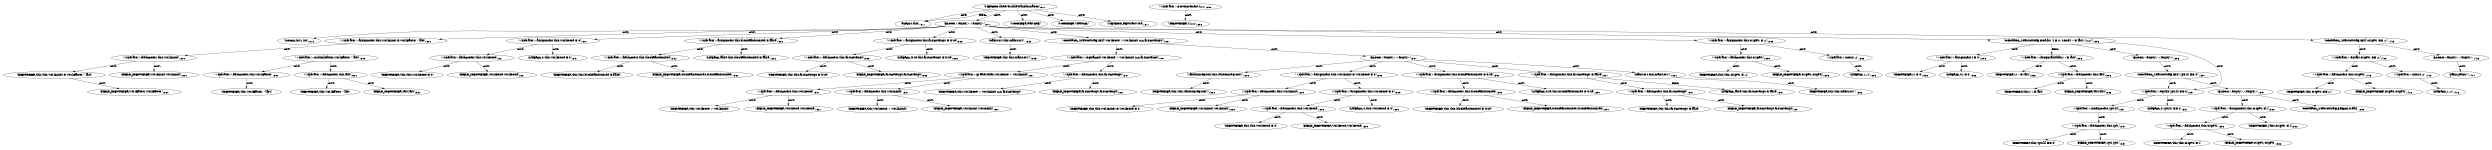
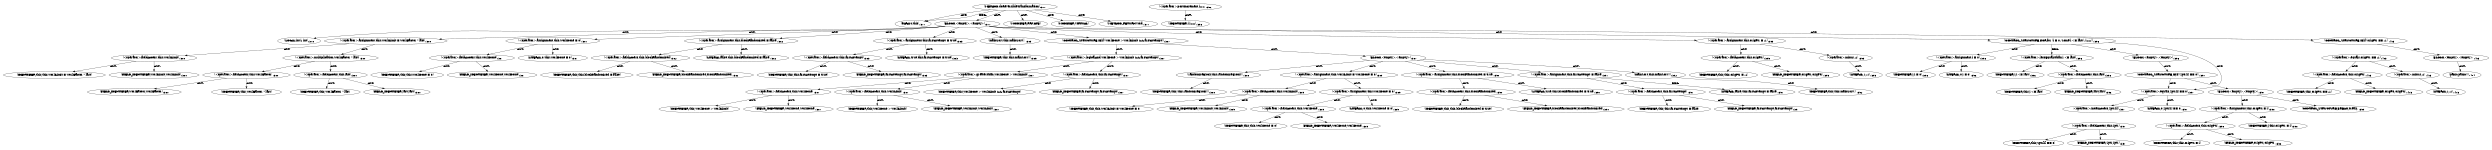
edge "(CONTROL_STRUCTURE,IF,if (origPtr == -1))" -> "(<operator>.equals,origPtr == -1)": removed, label "AST:"
edge "(<operator>.assignment,this.workLimit = workFactor * last)" -> "(<operator>.multiplication,workFactor * last)": added, label "AST:"
node "(<operator>.logicalAnd,workDone > workLimit && firstAttempt)": text "1587" -> "1387"
edge "(IDENTIFIER,this,this.workLimit = workFactor * last)" -> "(FIELD_IDENTIFIER,workFactor,workFactor)": now "(<operator>.fieldAccess,this.workFactor)" -> "(FIELD_IDENTIFIER,workFactor,workFactor)"
edge "(<operator>.indexAccess,zptr[i])" -> "(<operator>.fieldAccess,this.zptr)": removed, label "AST:"
